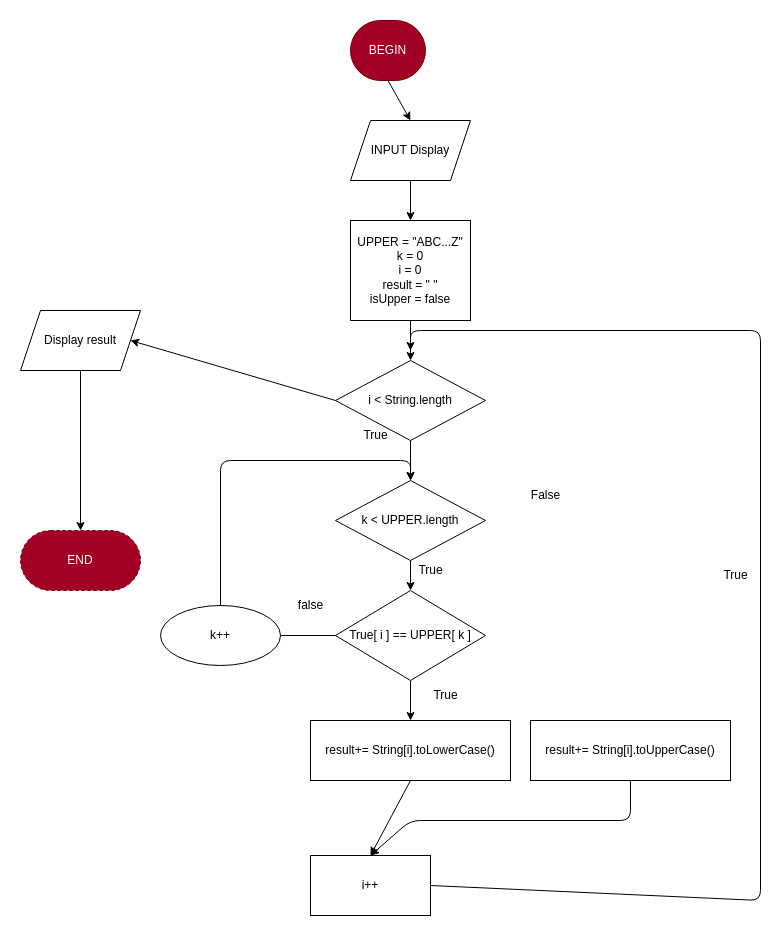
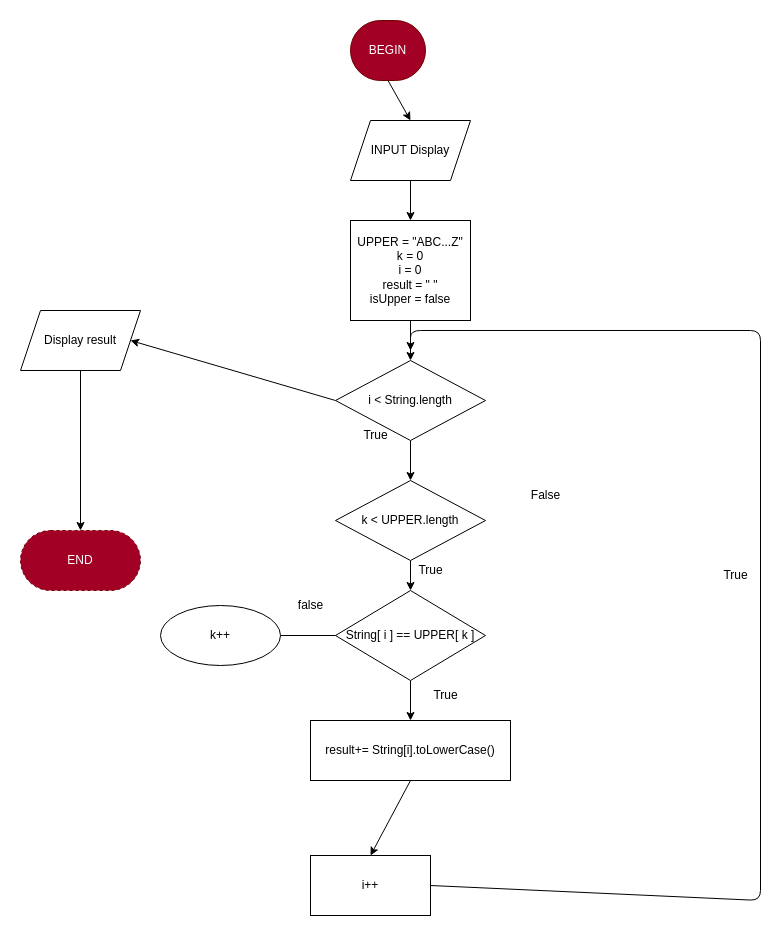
edge "k++" -> "k < UPPER.length": removed
node "True[ i ] == UPPER[ k ]": label "True[ i ] == UPPER[ k ]" -> "String[ i ] == UPPER[ k ]"
node "result+= String[i].toUpperCase()": removed
edge "result+= String[i].toUpperCase()" -> "i++": removed
